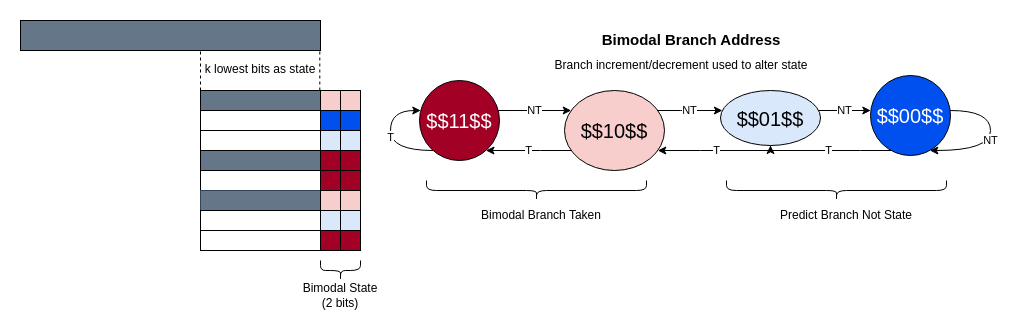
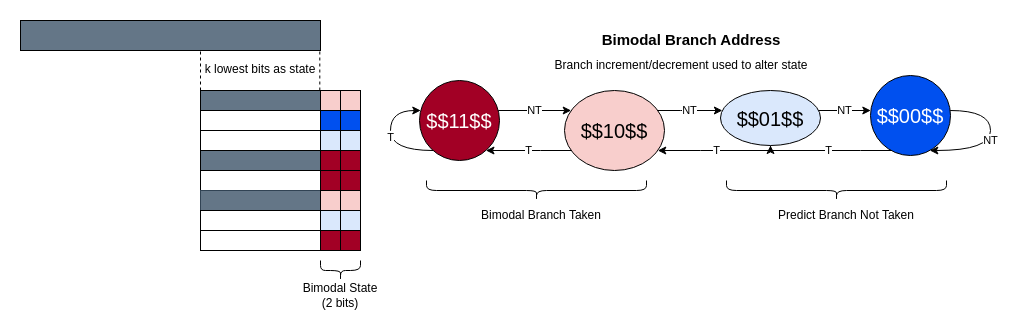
node "Predict Branch Not State": label "Predict Branch Not State" -> "Predict Branch Not Taken"
